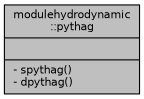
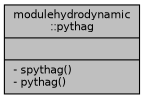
node "modulehydrodynamic": text "- dpythag()" -> "- pythag()"
